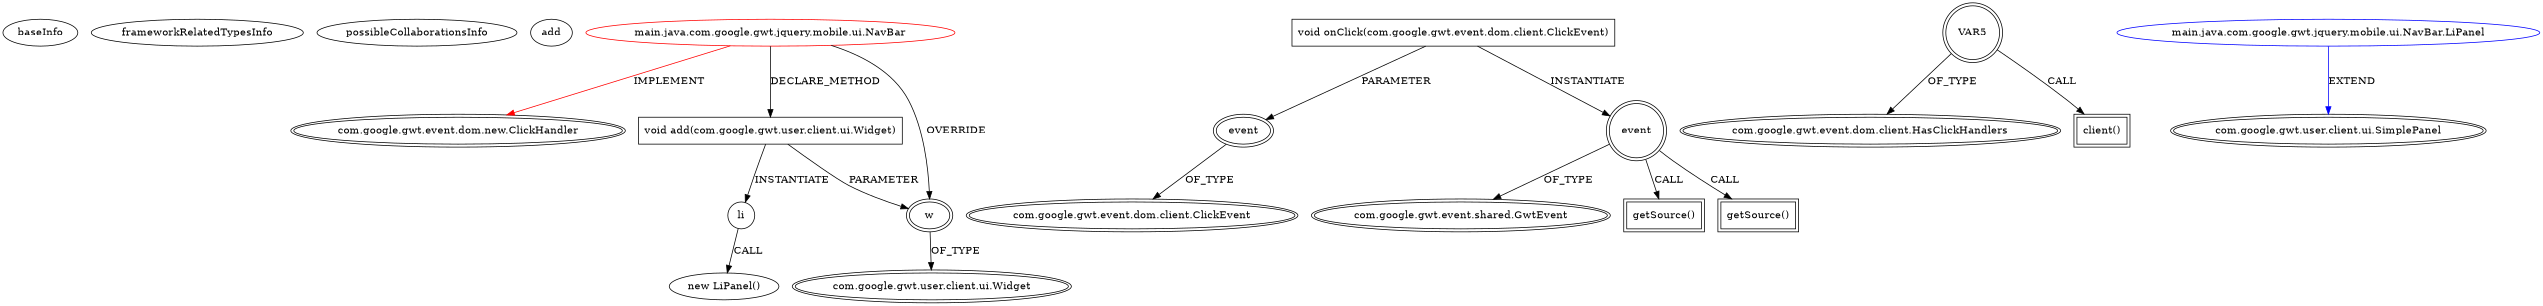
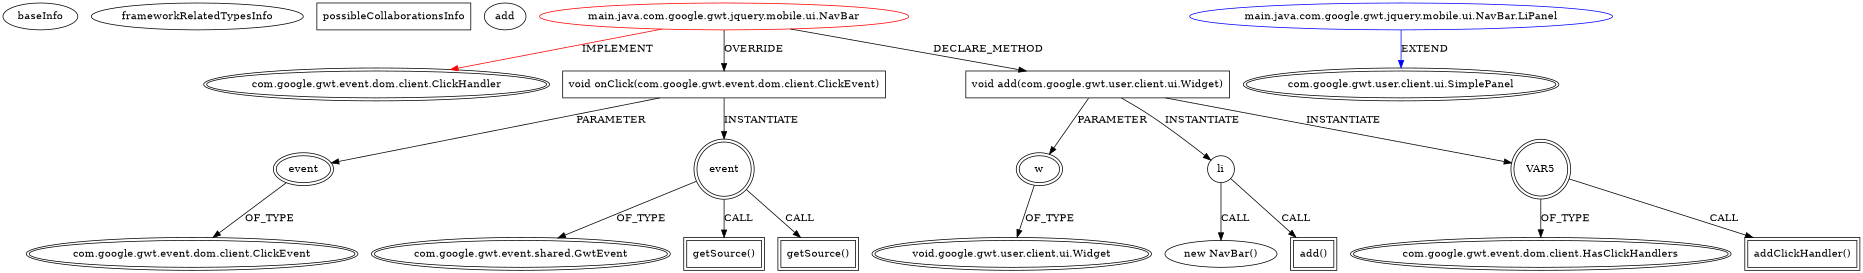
node "possibleCollaborationsInfo": shape ellipse -> box
edge "main.java.com.google.gwt.jquery.mobile.ui.NavBar" -> "w": now "main.java.com.google.gwt.jquery.mobile.ui.NavBar" -> "void onClick(com.google.gwt.event.dom.client.ClickEvent)"
edge "void add(com.google.gwt.user.client.ui.Widget)" -> "VAR5": added, label "INSTANTIATE"
node "com.google.gwt.event.dom.new.ClickHandler": label "com.google.gwt.event.dom.new.ClickHandler" -> "com.google.gwt.event.dom.client.ClickHandler"
node "client()": label "client()" -> "addClickHandler()"
node "add()": added
node "new LiPanel()": label "new LiPanel()" -> "new NavBar()"
node "com.google.gwt.user.client.ui.Widget": label "com.google.gwt.user.client.ui.Widget" -> "void.google.gwt.user.client.ui.Widget"
